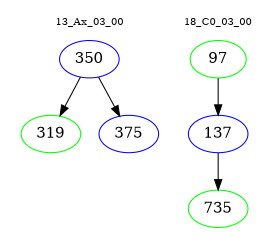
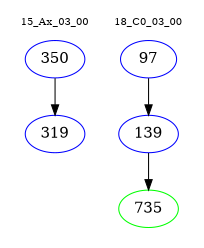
cluster "13_Ax_03_00": label "13_Ax_03_00" -> "15_Ax_03_00"
node "97": color green -> blue
node "319": color green -> blue
node "375": removed
node "137": label "137" -> "139"
